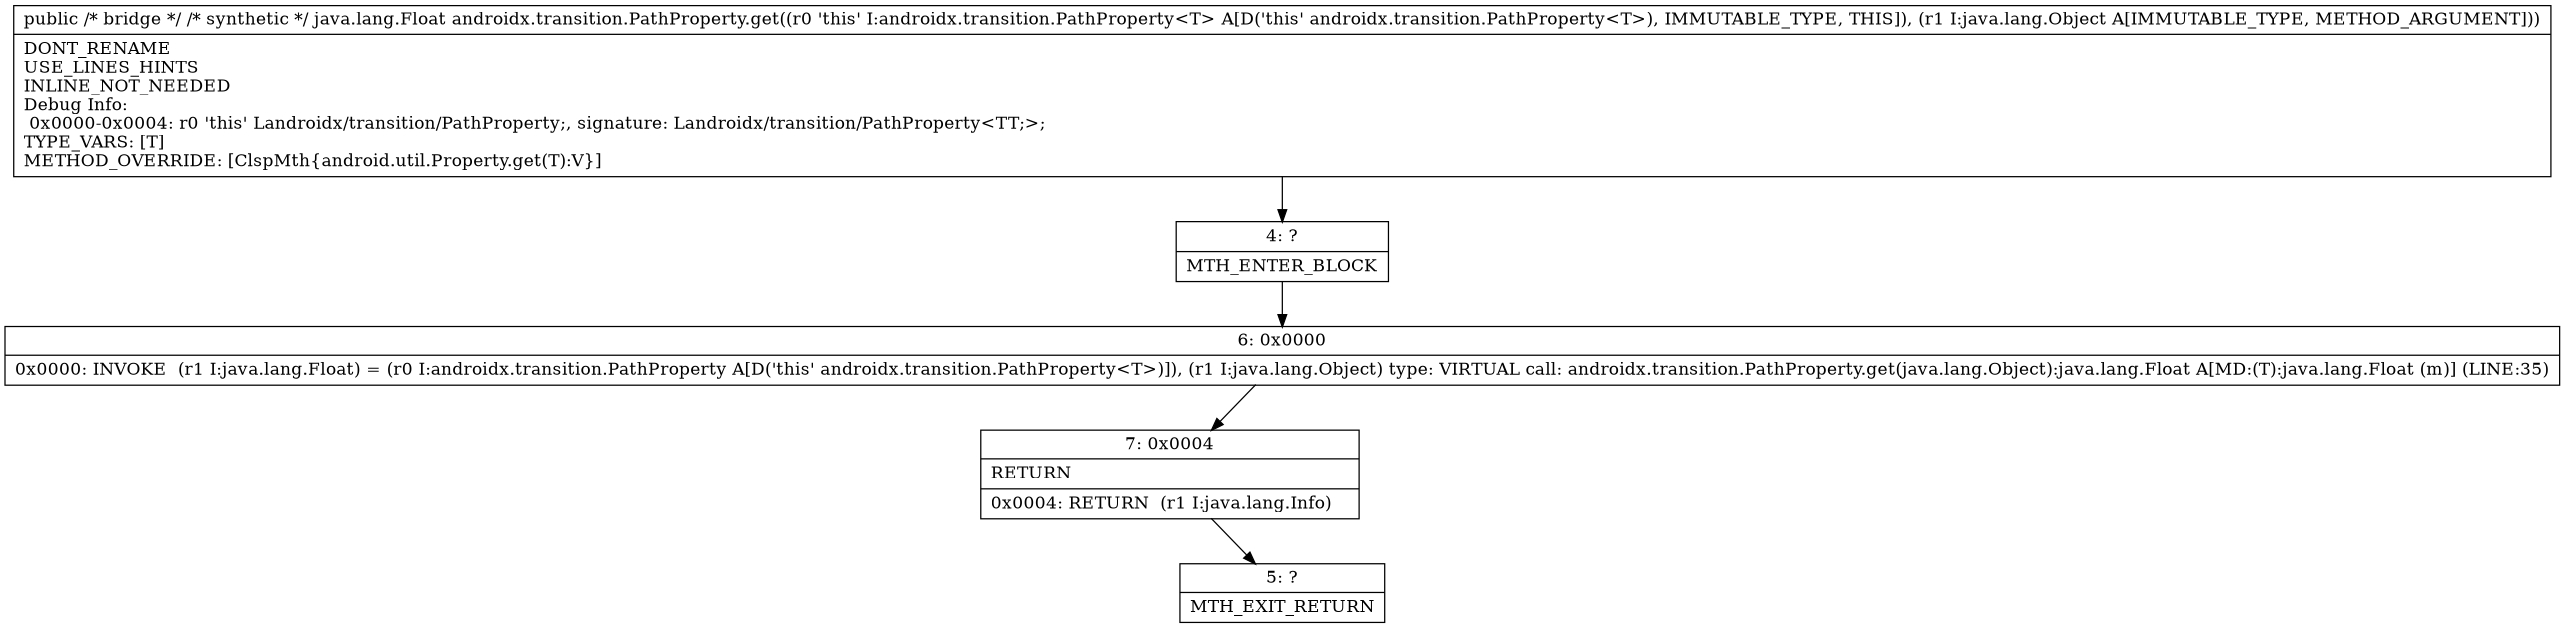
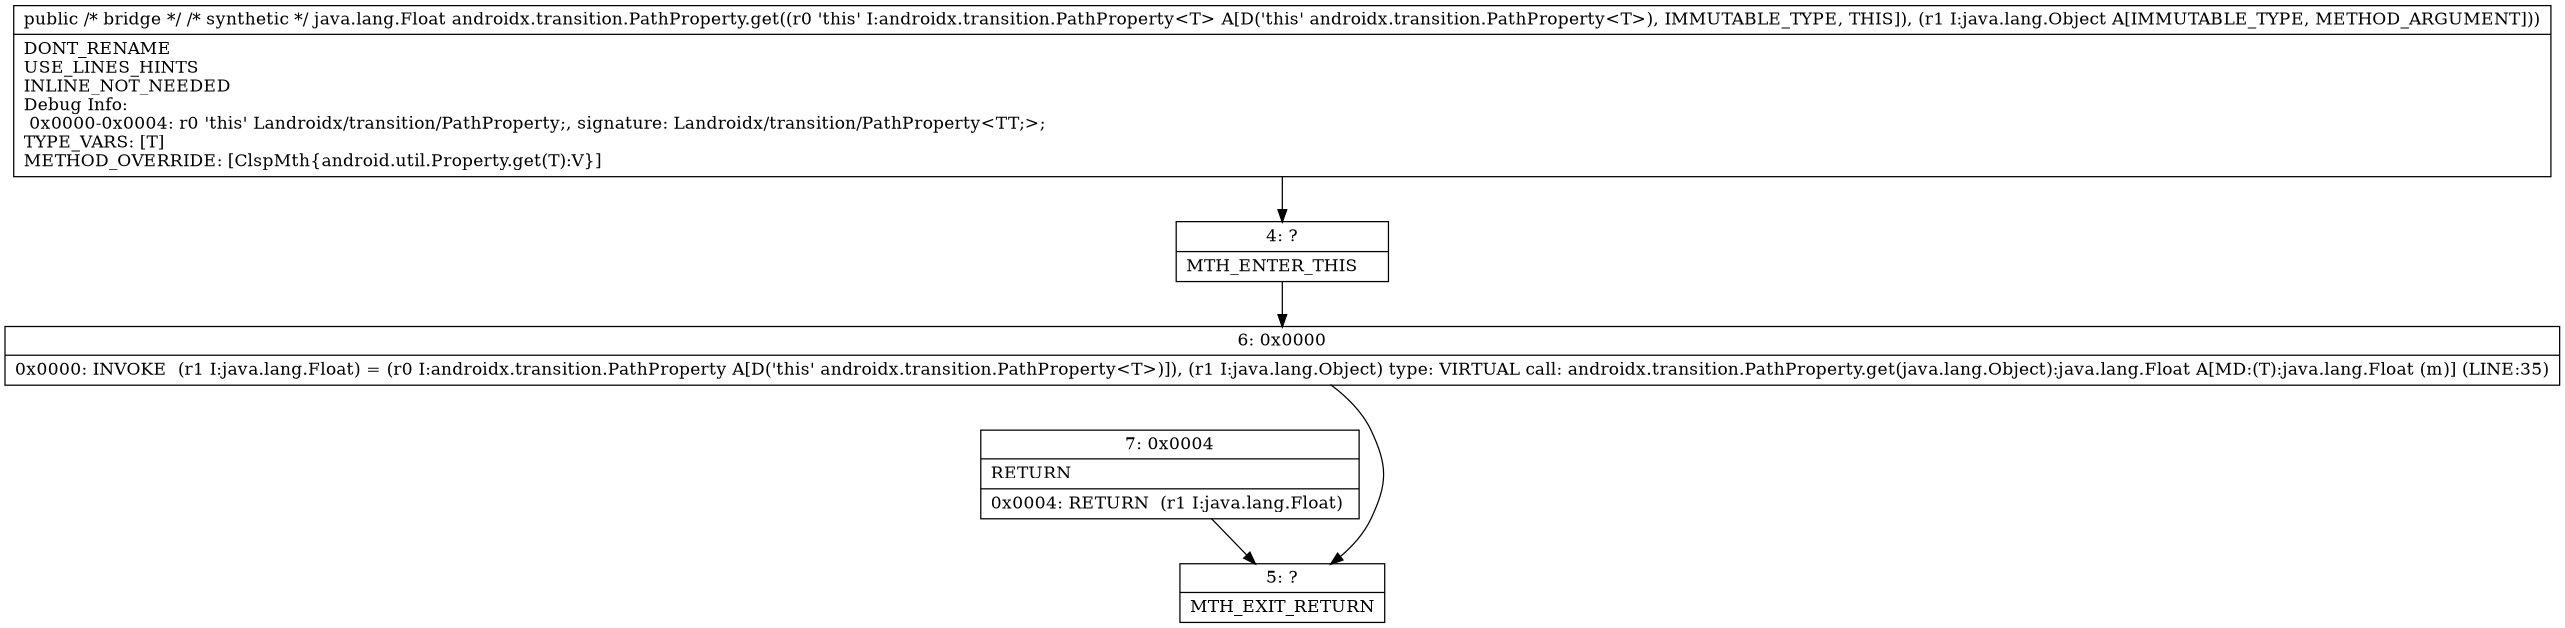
node "4: ?": text "MTH_ENTER_BLOCK" -> "MTH_ENTER_THIS"
edge "6: 0x0000" -> "7: 0x0004": now "6: 0x0000" -> "5: ?"
node "7: 0x0004": text "0x0004: RETURN  (r1 I:java.lang.Info)" -> "0x0004: RETURN  (r1 I:java.lang.Float)"
